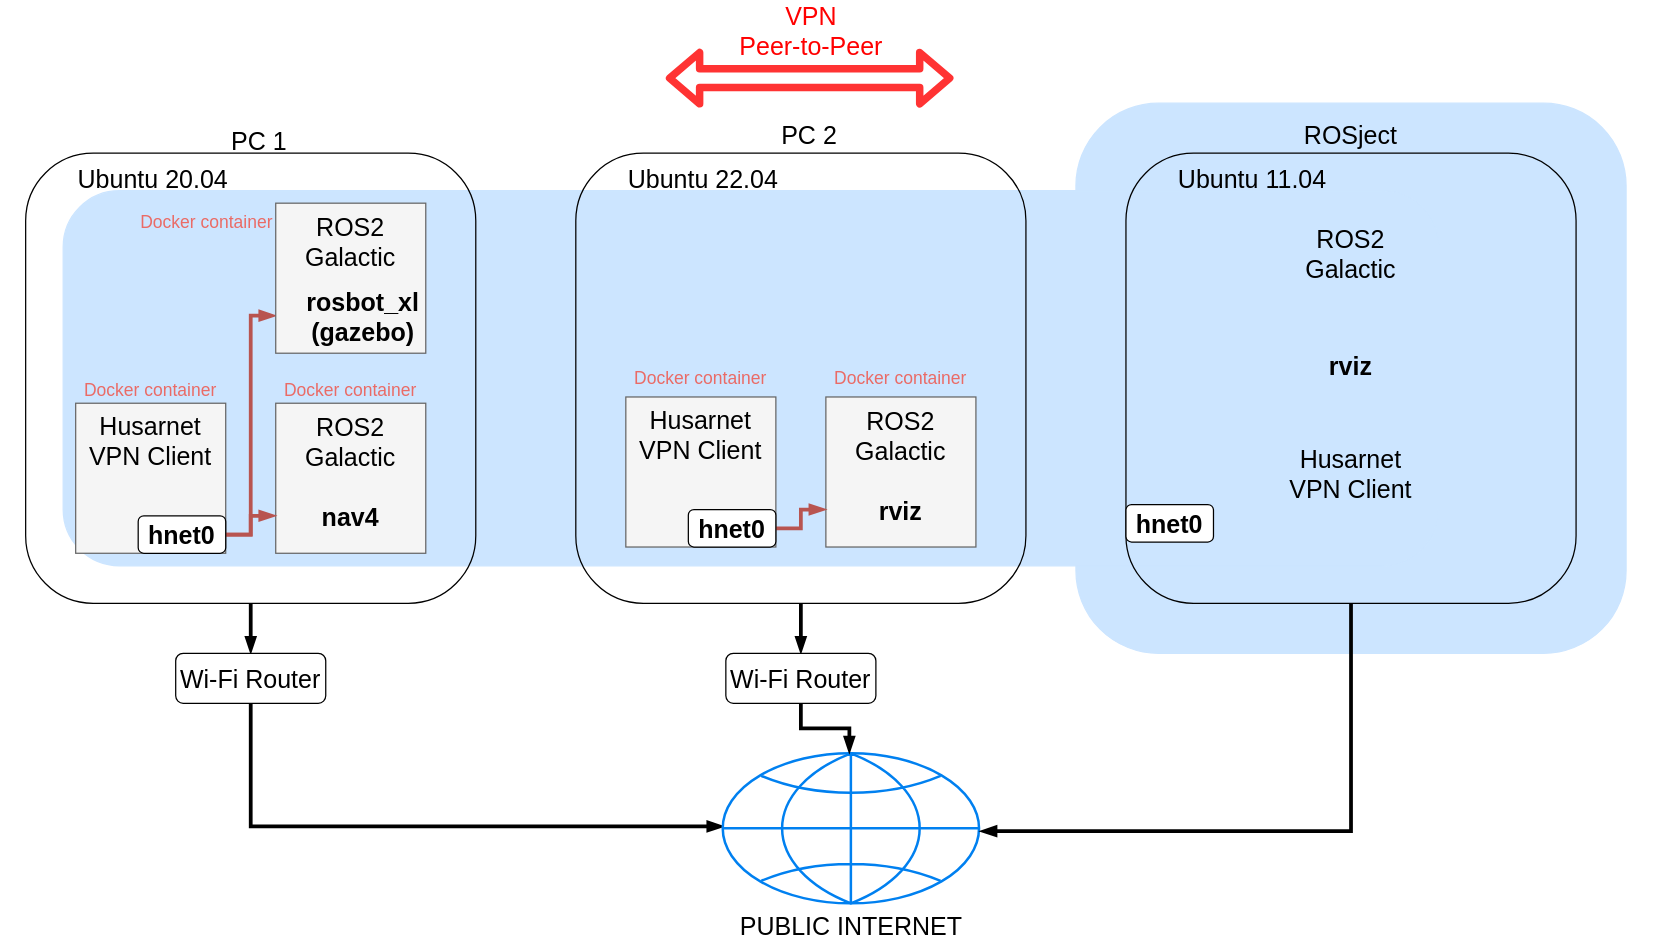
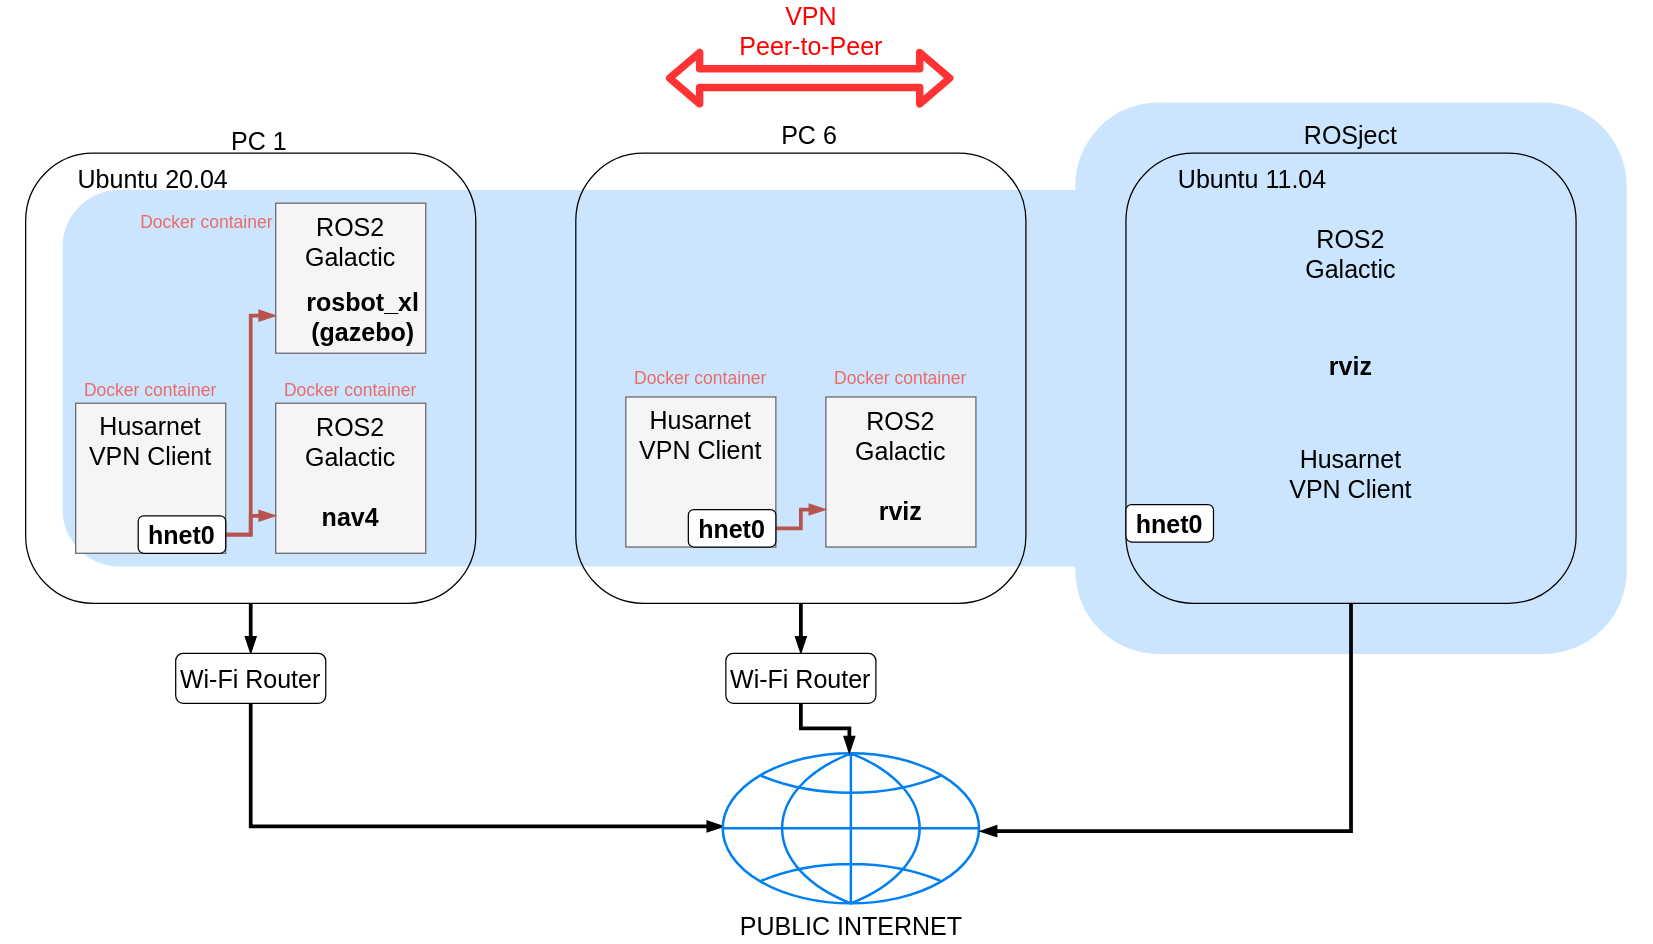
node "PC 2": label "PC 2" -> "PC 6"
node "Ubuntu 22.04": removed
